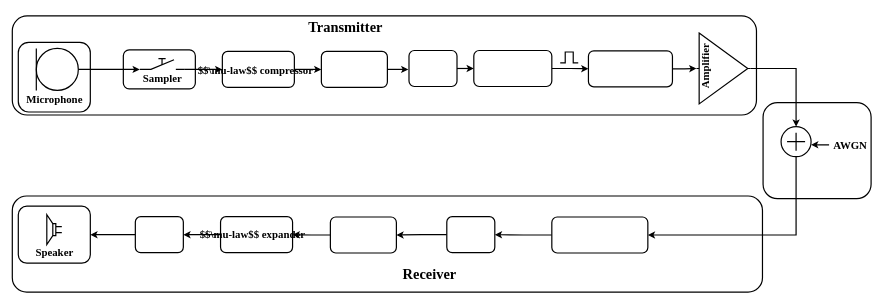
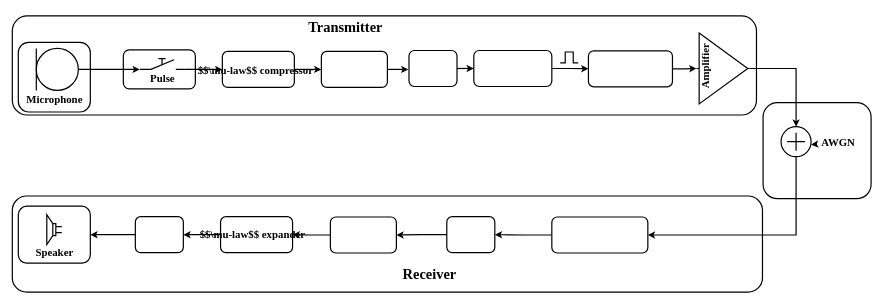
node "Sampler": label "Sampler" -> "Pulse"
node "AWGN": moved (850, 145) -> (838, 142)
